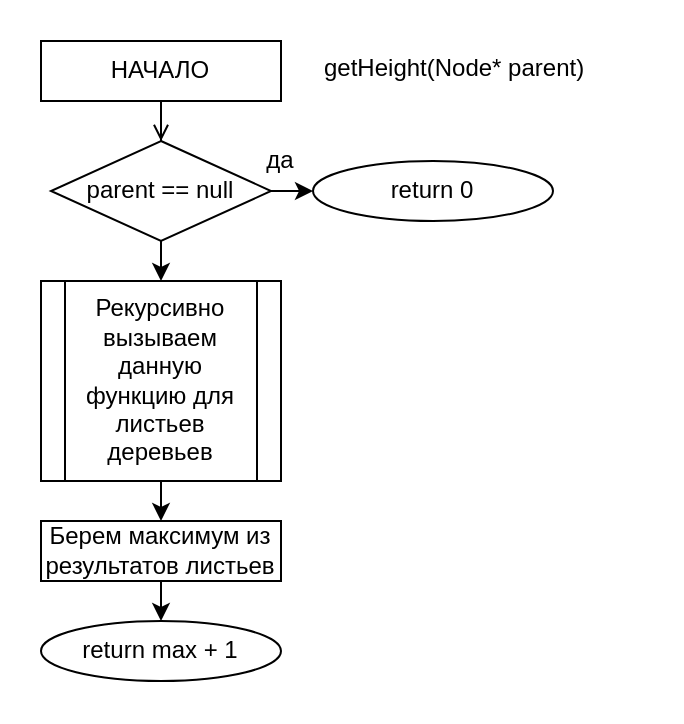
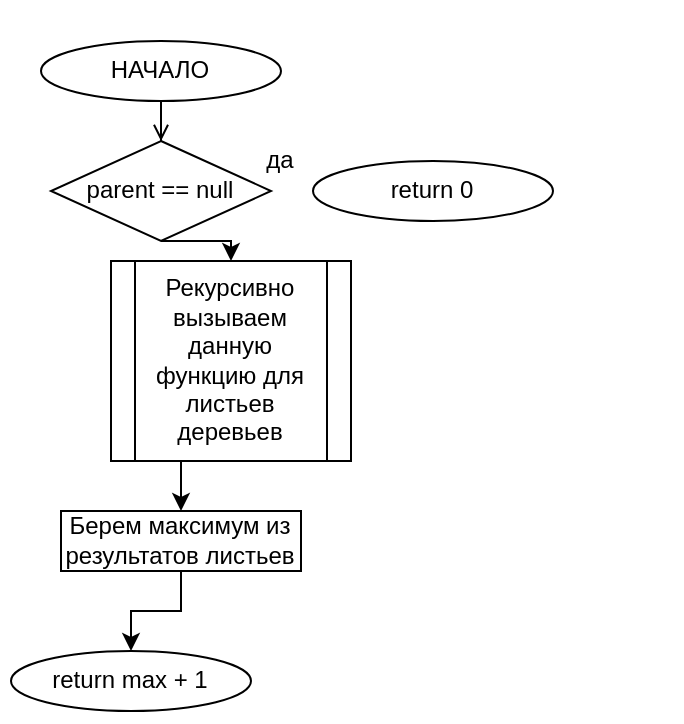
node "НАЧАЛО": shape rectangle -> ellipse
node "getHeight(Node* parent)": removed
edge "parent == null" -> "return 0": removed
node "Рекурсивно вызываем данную функцию для листьев деревьев": moved (161, 381) -> (231, 361)
node "Берем максимум из результатов листьев": moved (161, 551) -> (181, 541)
node "return max + 1": moved (161, 651) -> (131, 681)
